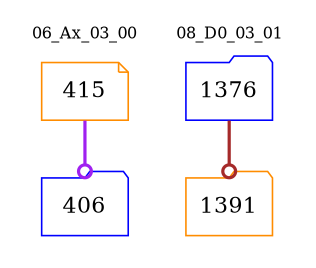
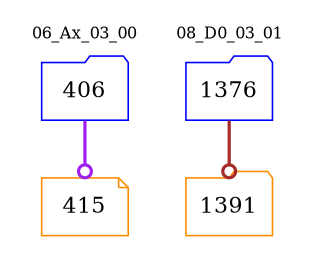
edge "415" -> "406": reversed
